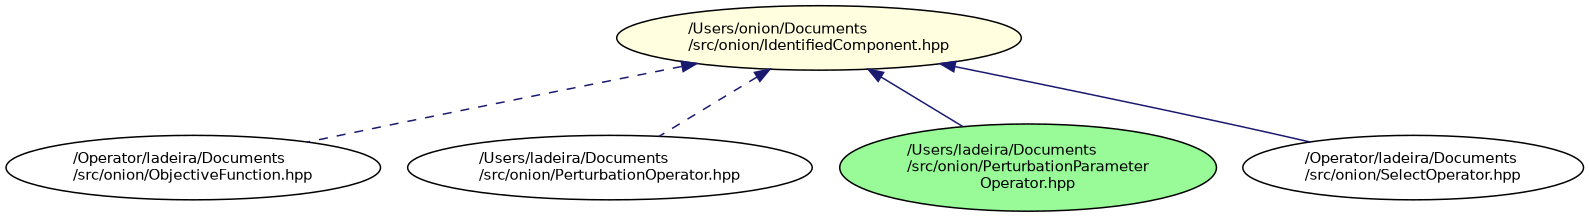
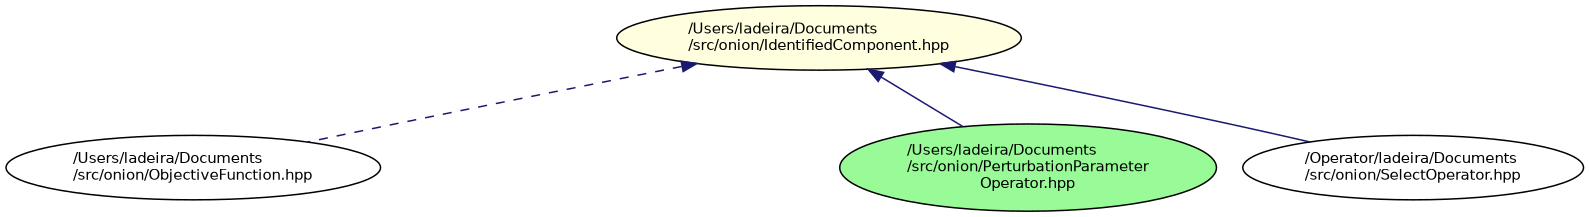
node "/Users/onion/Documents /src/onion/IdentifiedComponent.hpp": label "/Users/onion/Documents /src/onion/IdentifiedComponent.hpp" -> "/Users/ladeira/Documents /src/onion/IdentifiedComponent.hpp"
node "/Operator/ladeira/Documents /src/onion/ObjectiveFunction.hpp": label "/Operator/ladeira/Documents /src/onion/ObjectiveFunction.hpp" -> "/Users/ladeira/Documents /src/onion/ObjectiveFunction.hpp"
node "/Users/ladeira/Documents /src/onion/PerturbationOperator.hpp": removed
